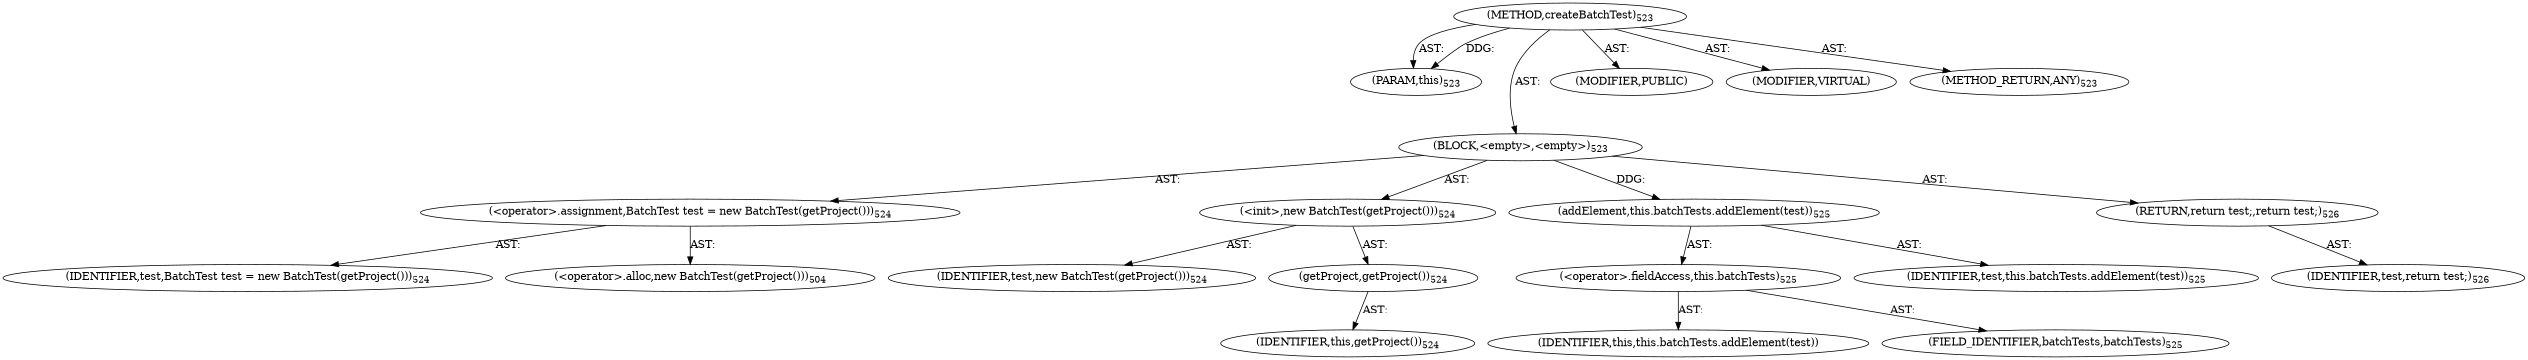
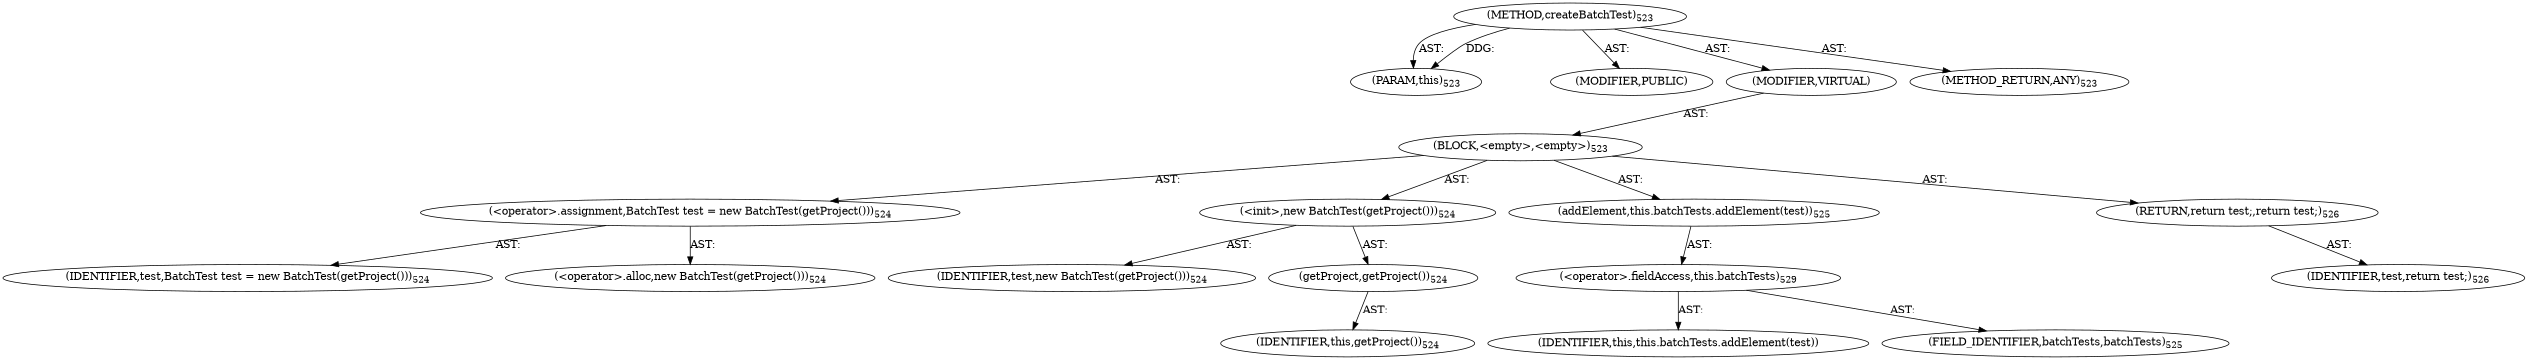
edge "(METHOD,createBatchTest)" -> "(BLOCK,<empty>,<empty>)": now "(MODIFIER,VIRTUAL)" -> "(BLOCK,<empty>,<empty>)"
edge "(BLOCK,<empty>,<empty>)" -> "(addElement,this.batchTests.addElement(test))": label "DDG: " -> "AST: "
node "(<operator>.alloc,new BatchTest(getProject()))": text "504" -> "524"
node "(<operator>.fieldAccess,this.batchTests)": text "525" -> "529"
node "(IDENTIFIER,test,this.batchTests.addElement(test))": removed
